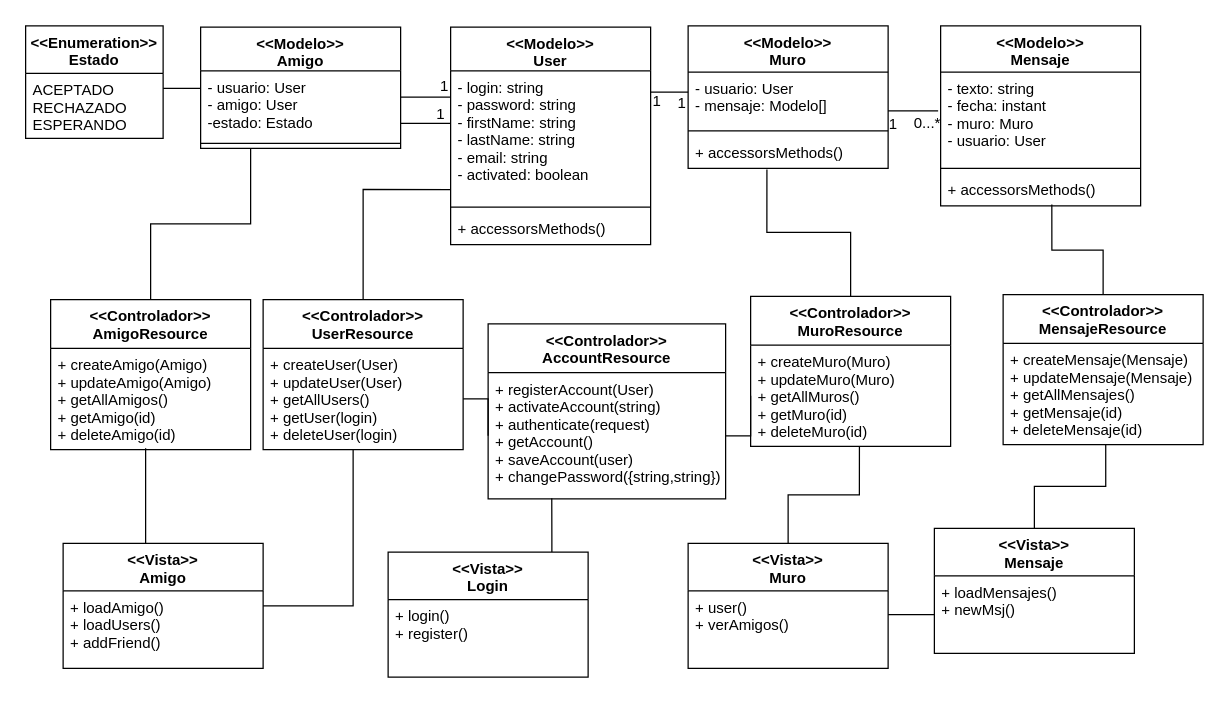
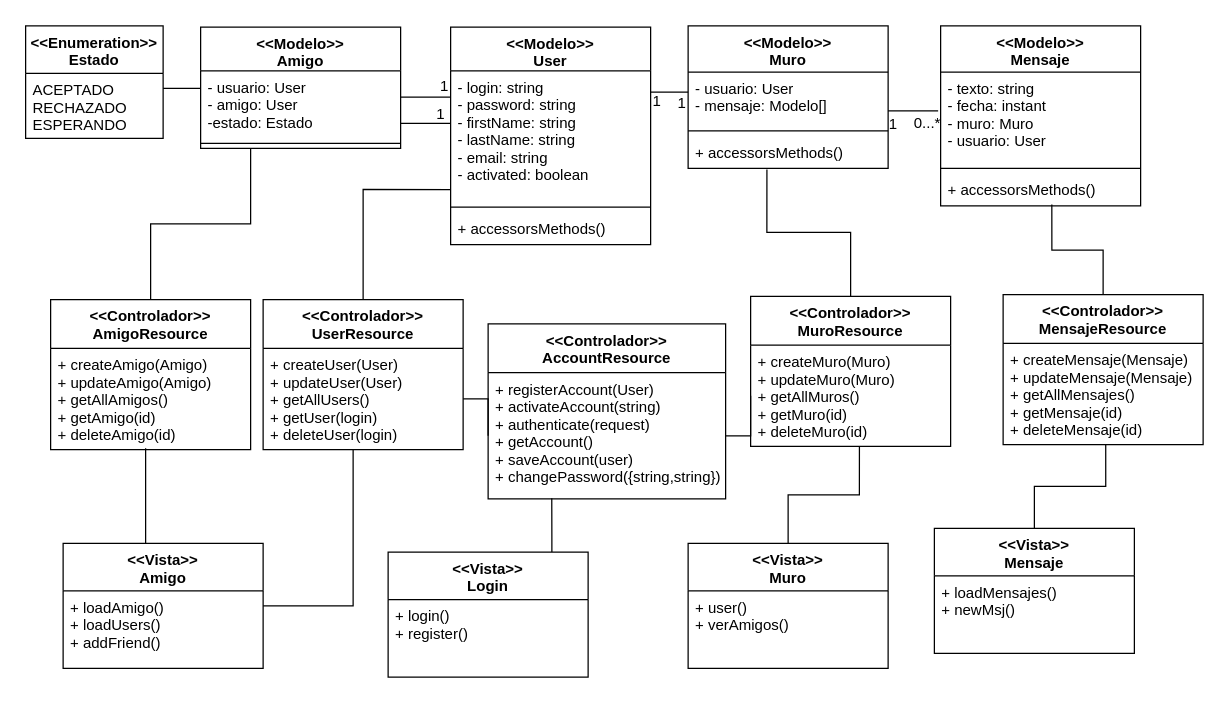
edge "+ loadMensajes() + newMsj()" -- "+ user() + verAmigos()": removed
